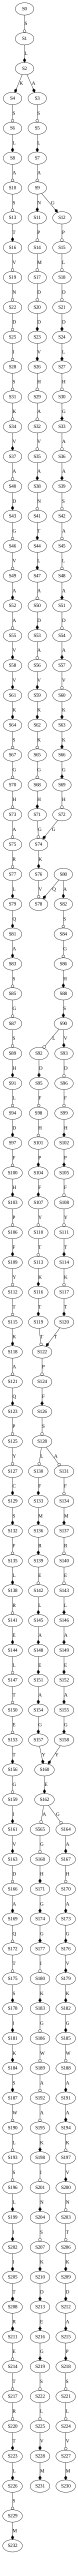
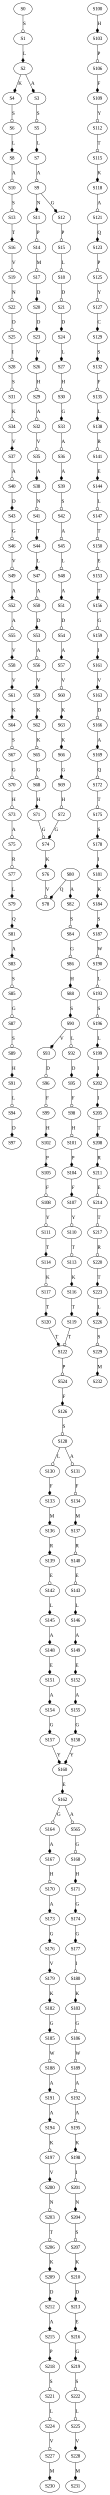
edge "S17" -> "S20": arrowhead odot -> diamond
edge "S97" -> "S100": removed, label "F"
node "S124": label "S124" -> "S524"
